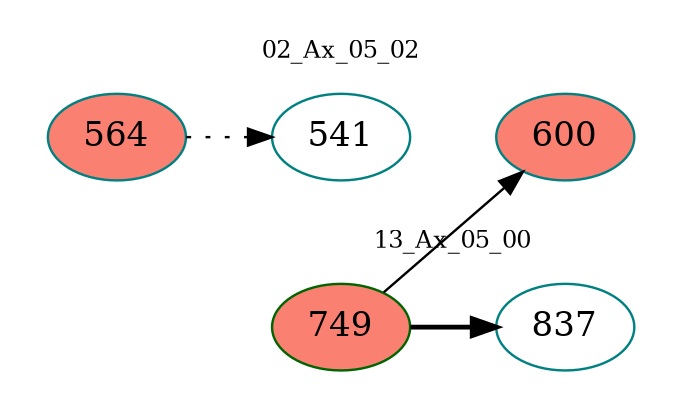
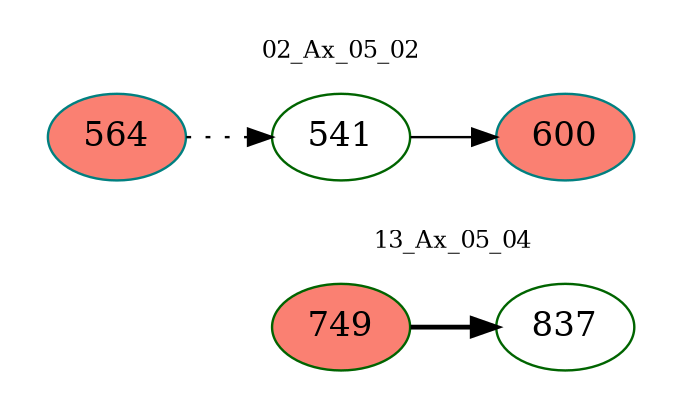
node "541": color teal -> darkgreen
edge "749" -> "600": now "541" -> "600"
cluster "13_Ax_05_00": label "13_Ax_05_00" -> "13_Ax_05_04"
node "837": color teal -> darkgreen
